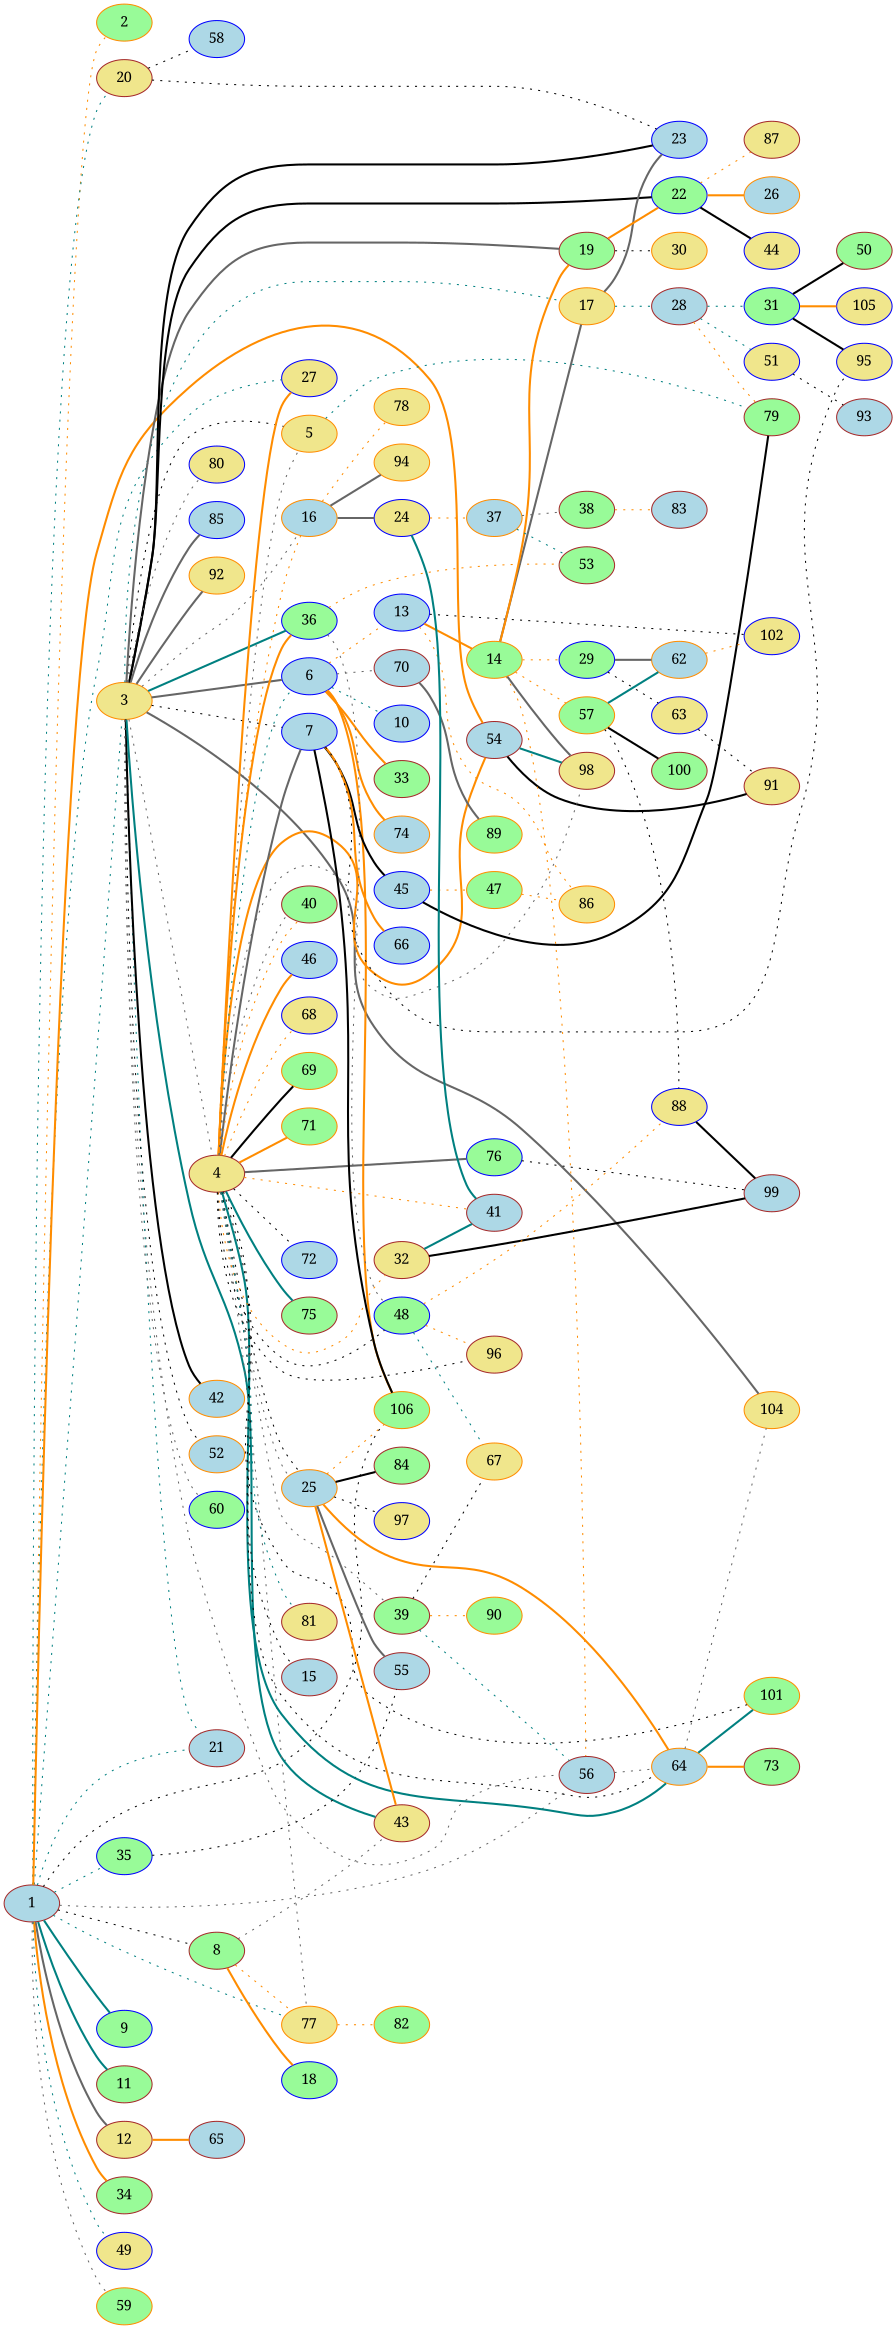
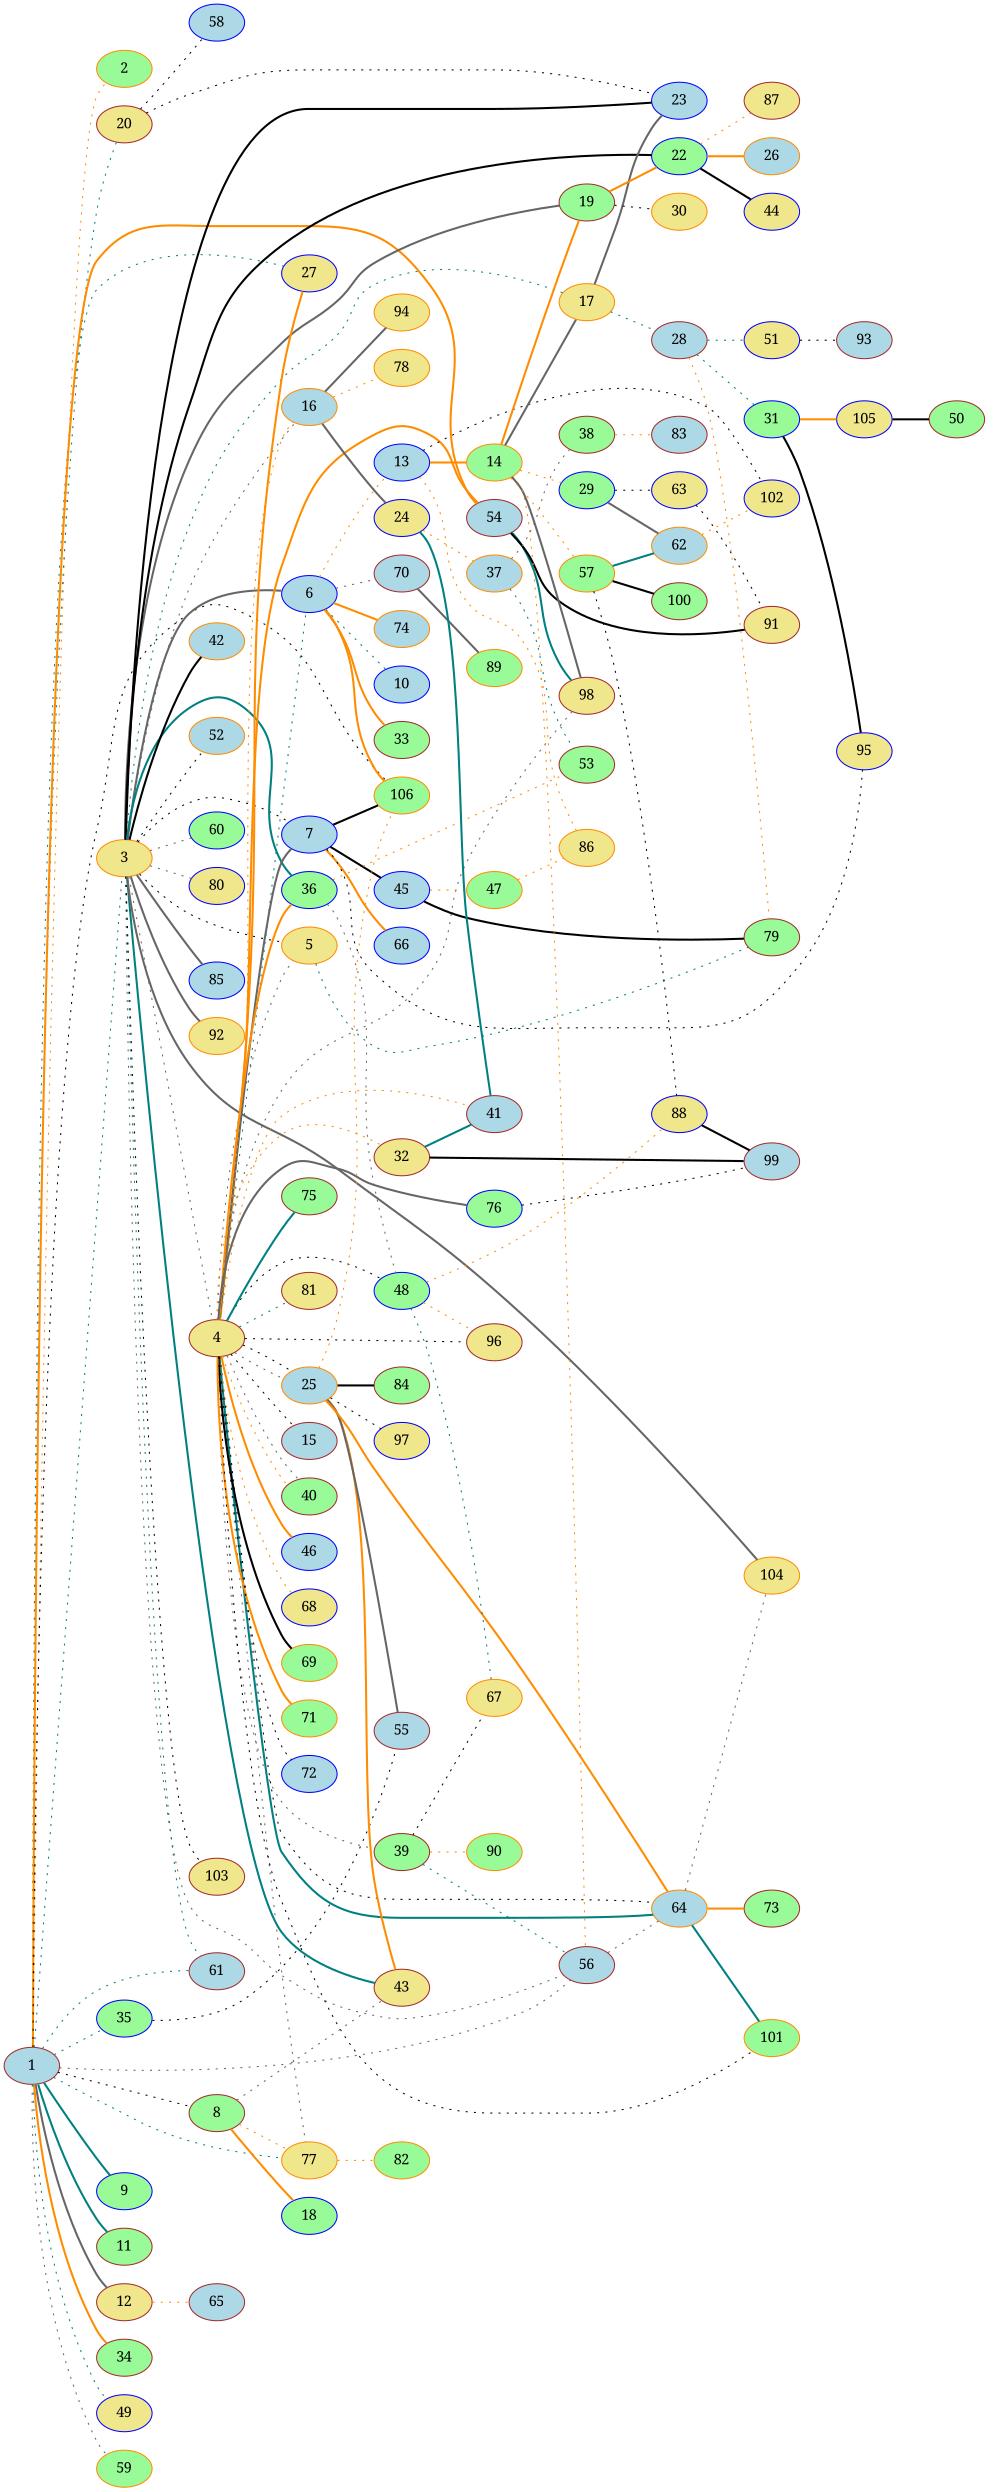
edge "50" -- "31": now "50" -- "105"
node "21": label "21" -> "61"
node "103": added
edge "12" -- "65": style bold -> dotted
